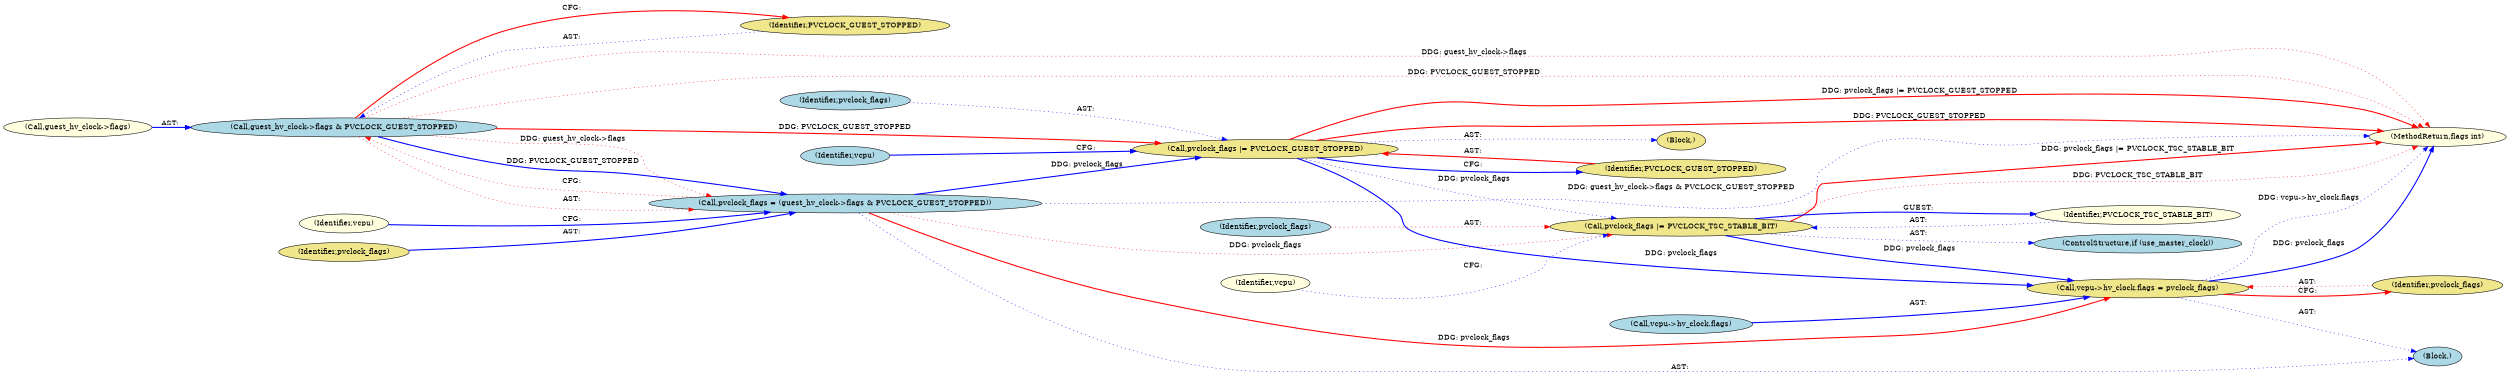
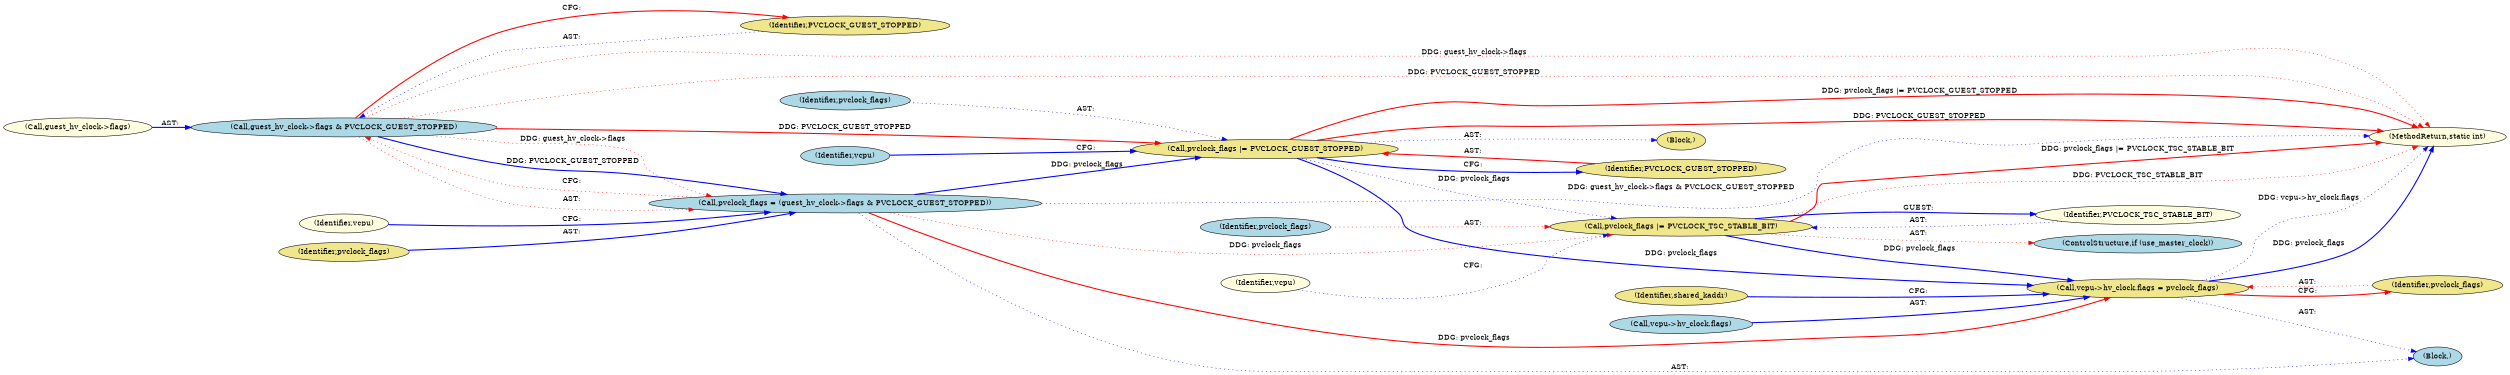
node "(MethodReturn,flags int)": label "(MethodReturn,flags int)" -> "(MethodReturn,static int)"
edge "(Call,pvclock_flags |= PVCLOCK_TSC_STABLE_BIT)" -> "(ControlStructure,if (use_master_clock))": color blue -> red
node "(Identifier,shared_kaddr)": added
